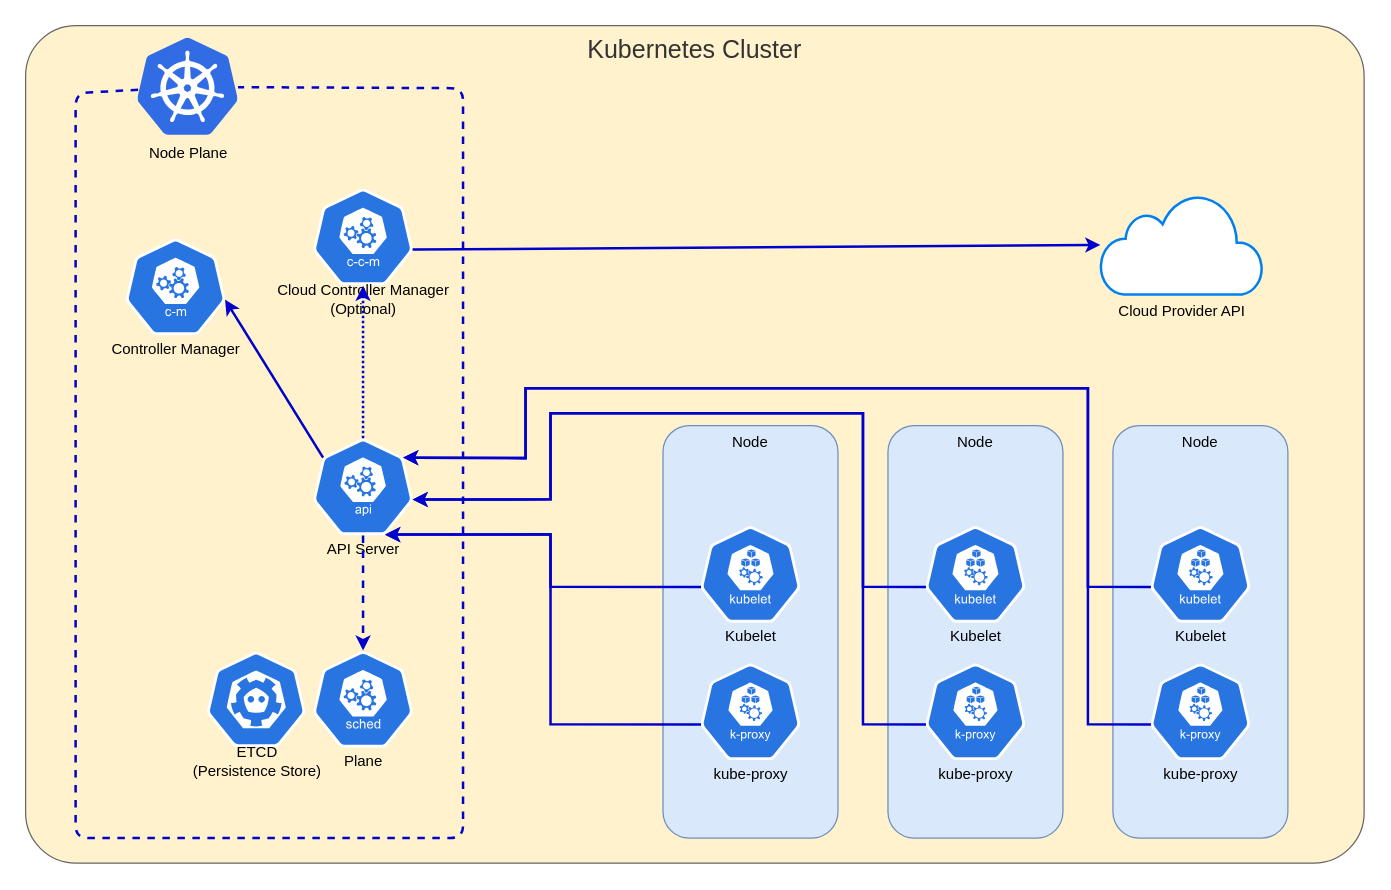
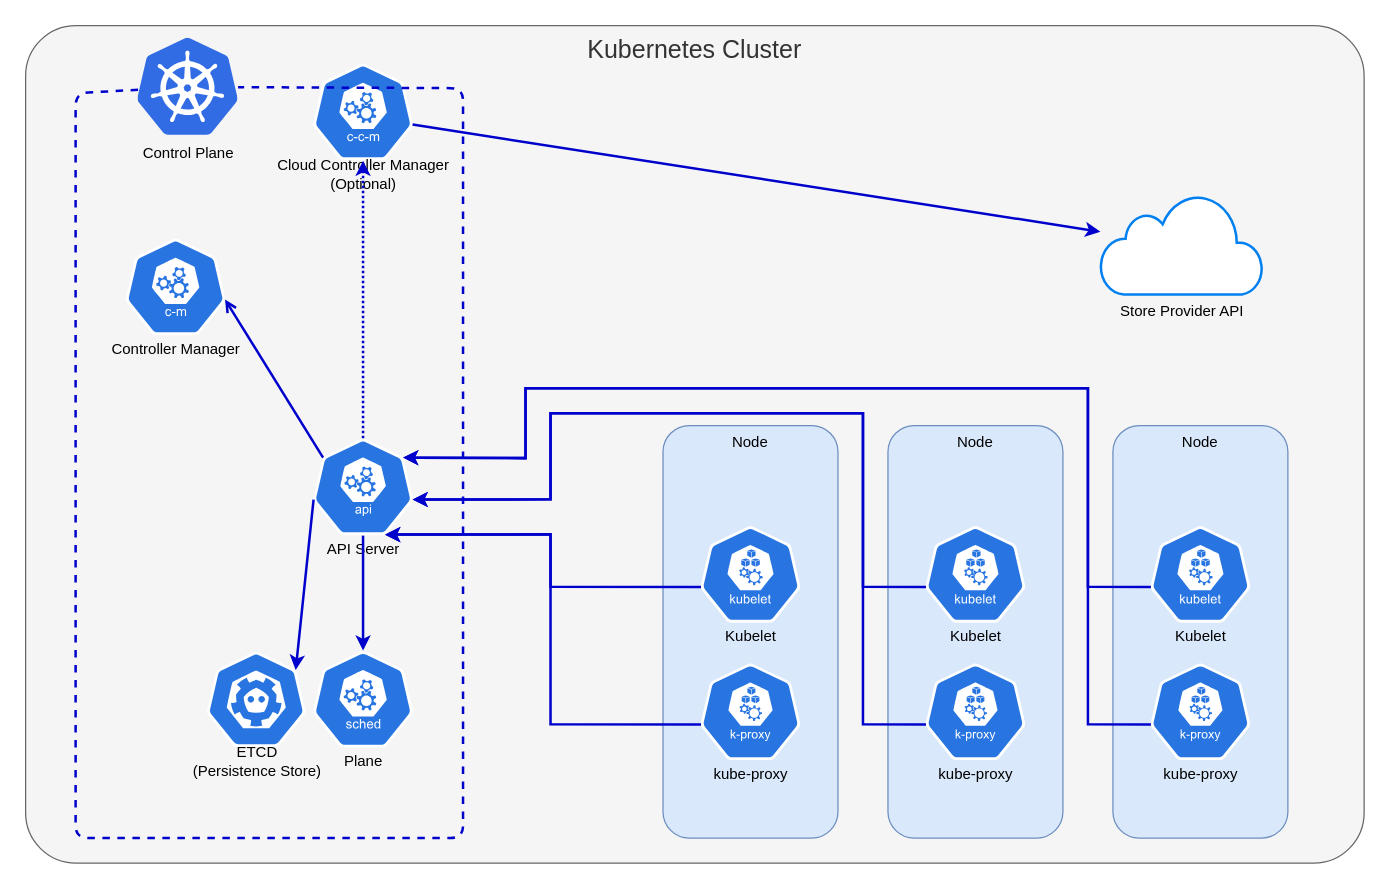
node "Kubernetes Cluster": fillcolor #fff2cc -> #f5f5f5
node "Node Plane": label "Node Plane" -> "Control Plane"
node "Cloud Controller Manager (Optional)": moved (363, 237) -> (363, 112)
edge "API Server" -> "Controller Manager": arrowhead classic -> open
node "Cloud Provider API": label "Cloud Provider API" -> "Store Provider API"
edge "API Server" -> "ETCD (Persistence Store)": added
edge "API Server" -> "Plane": style dashed -> solid
